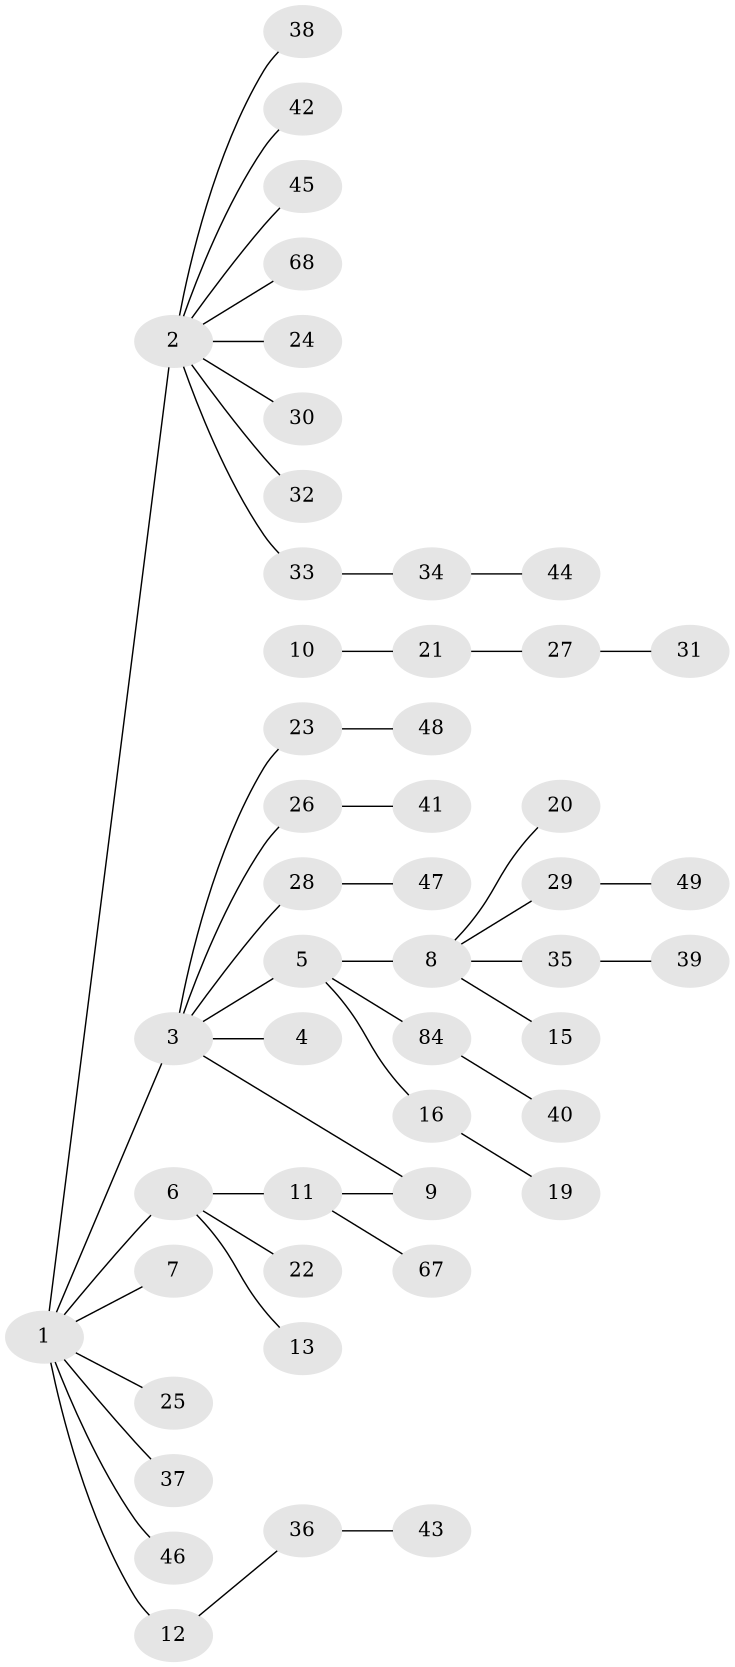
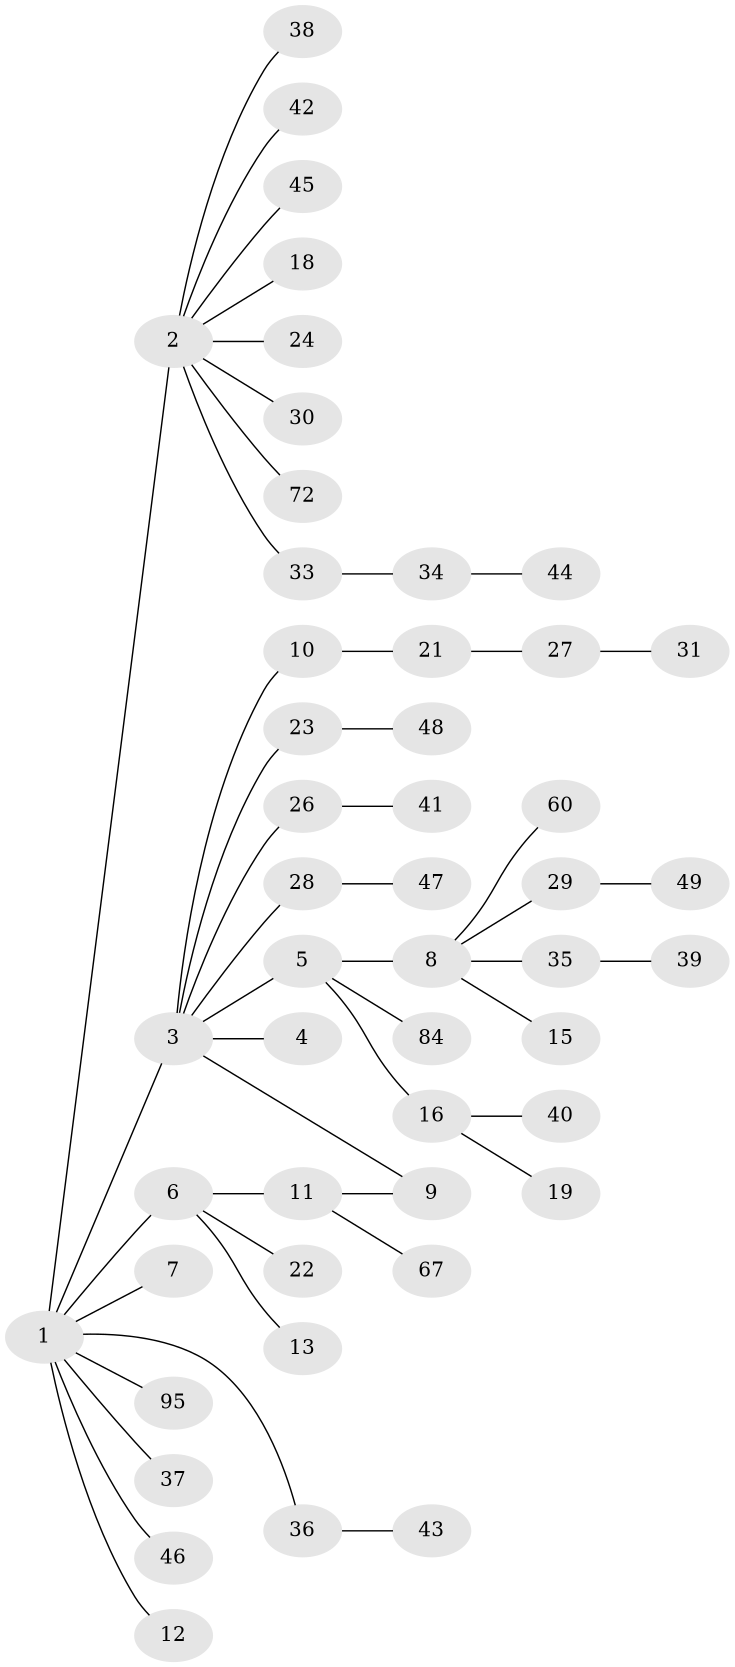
node "68": label "68" -> "18"
node "32": label "32" -> "72"
node "20": label "20" -> "60"
edge "10" -- "3": added
edge "84" -- "40": now "16" -- "40"
node "25": label "25" -> "95"
edge "36" -- "12": now "36" -- "1"
